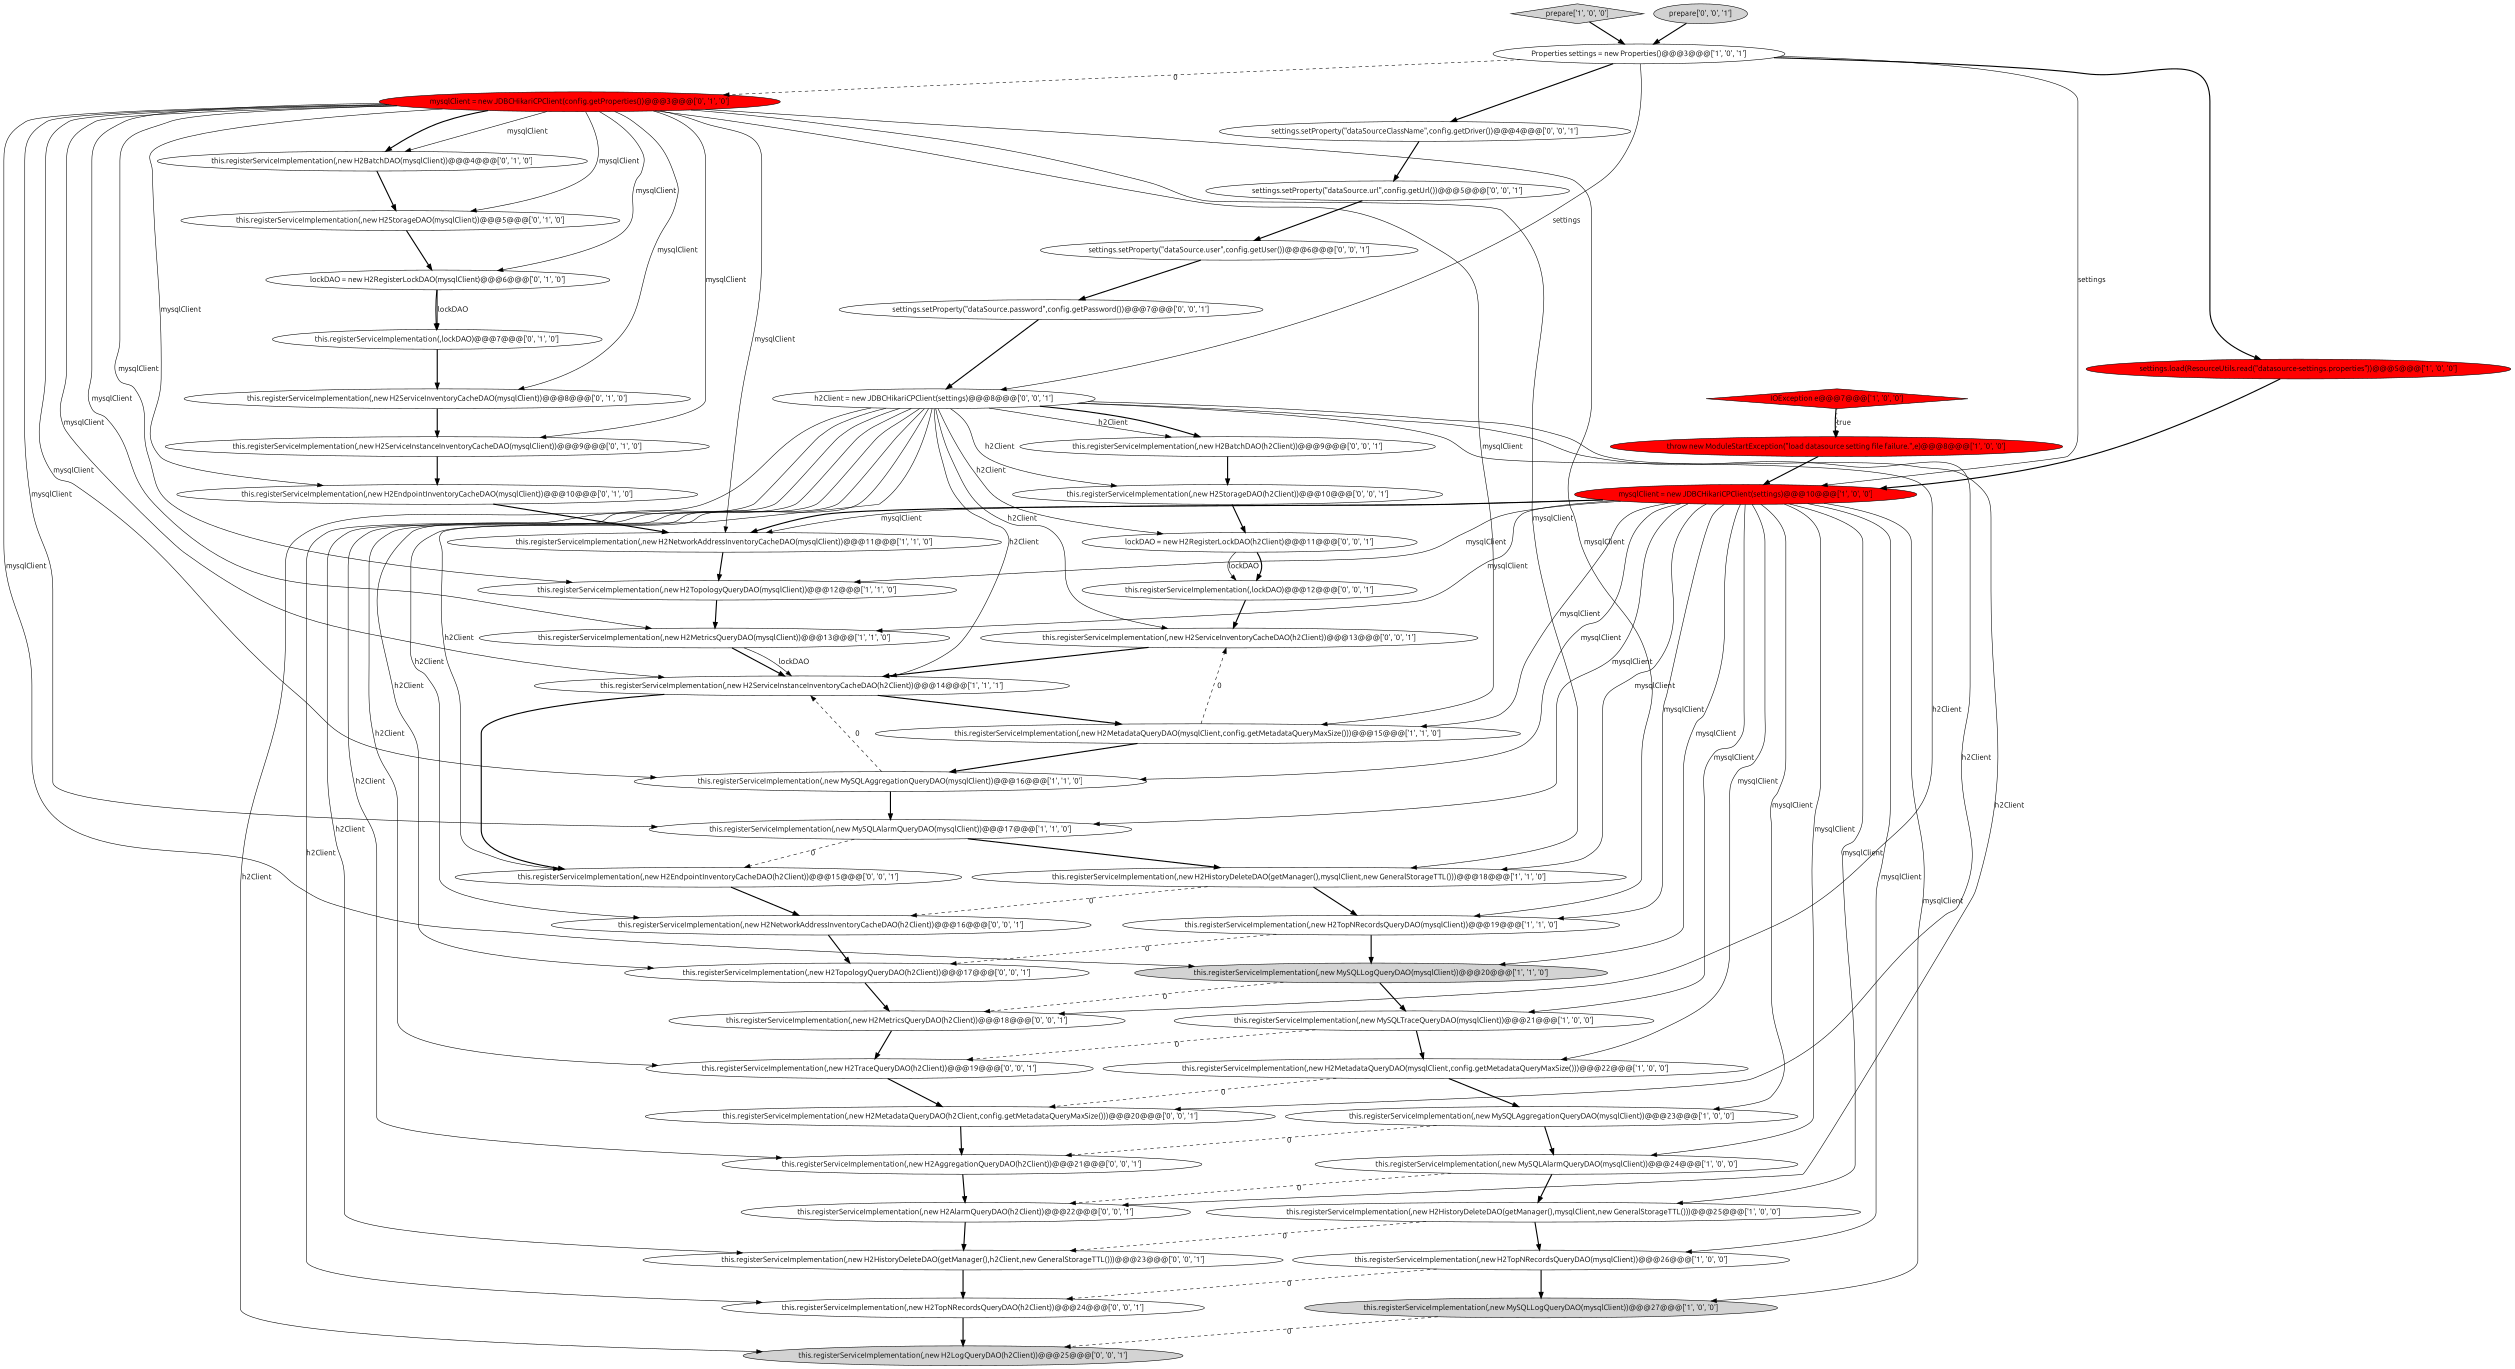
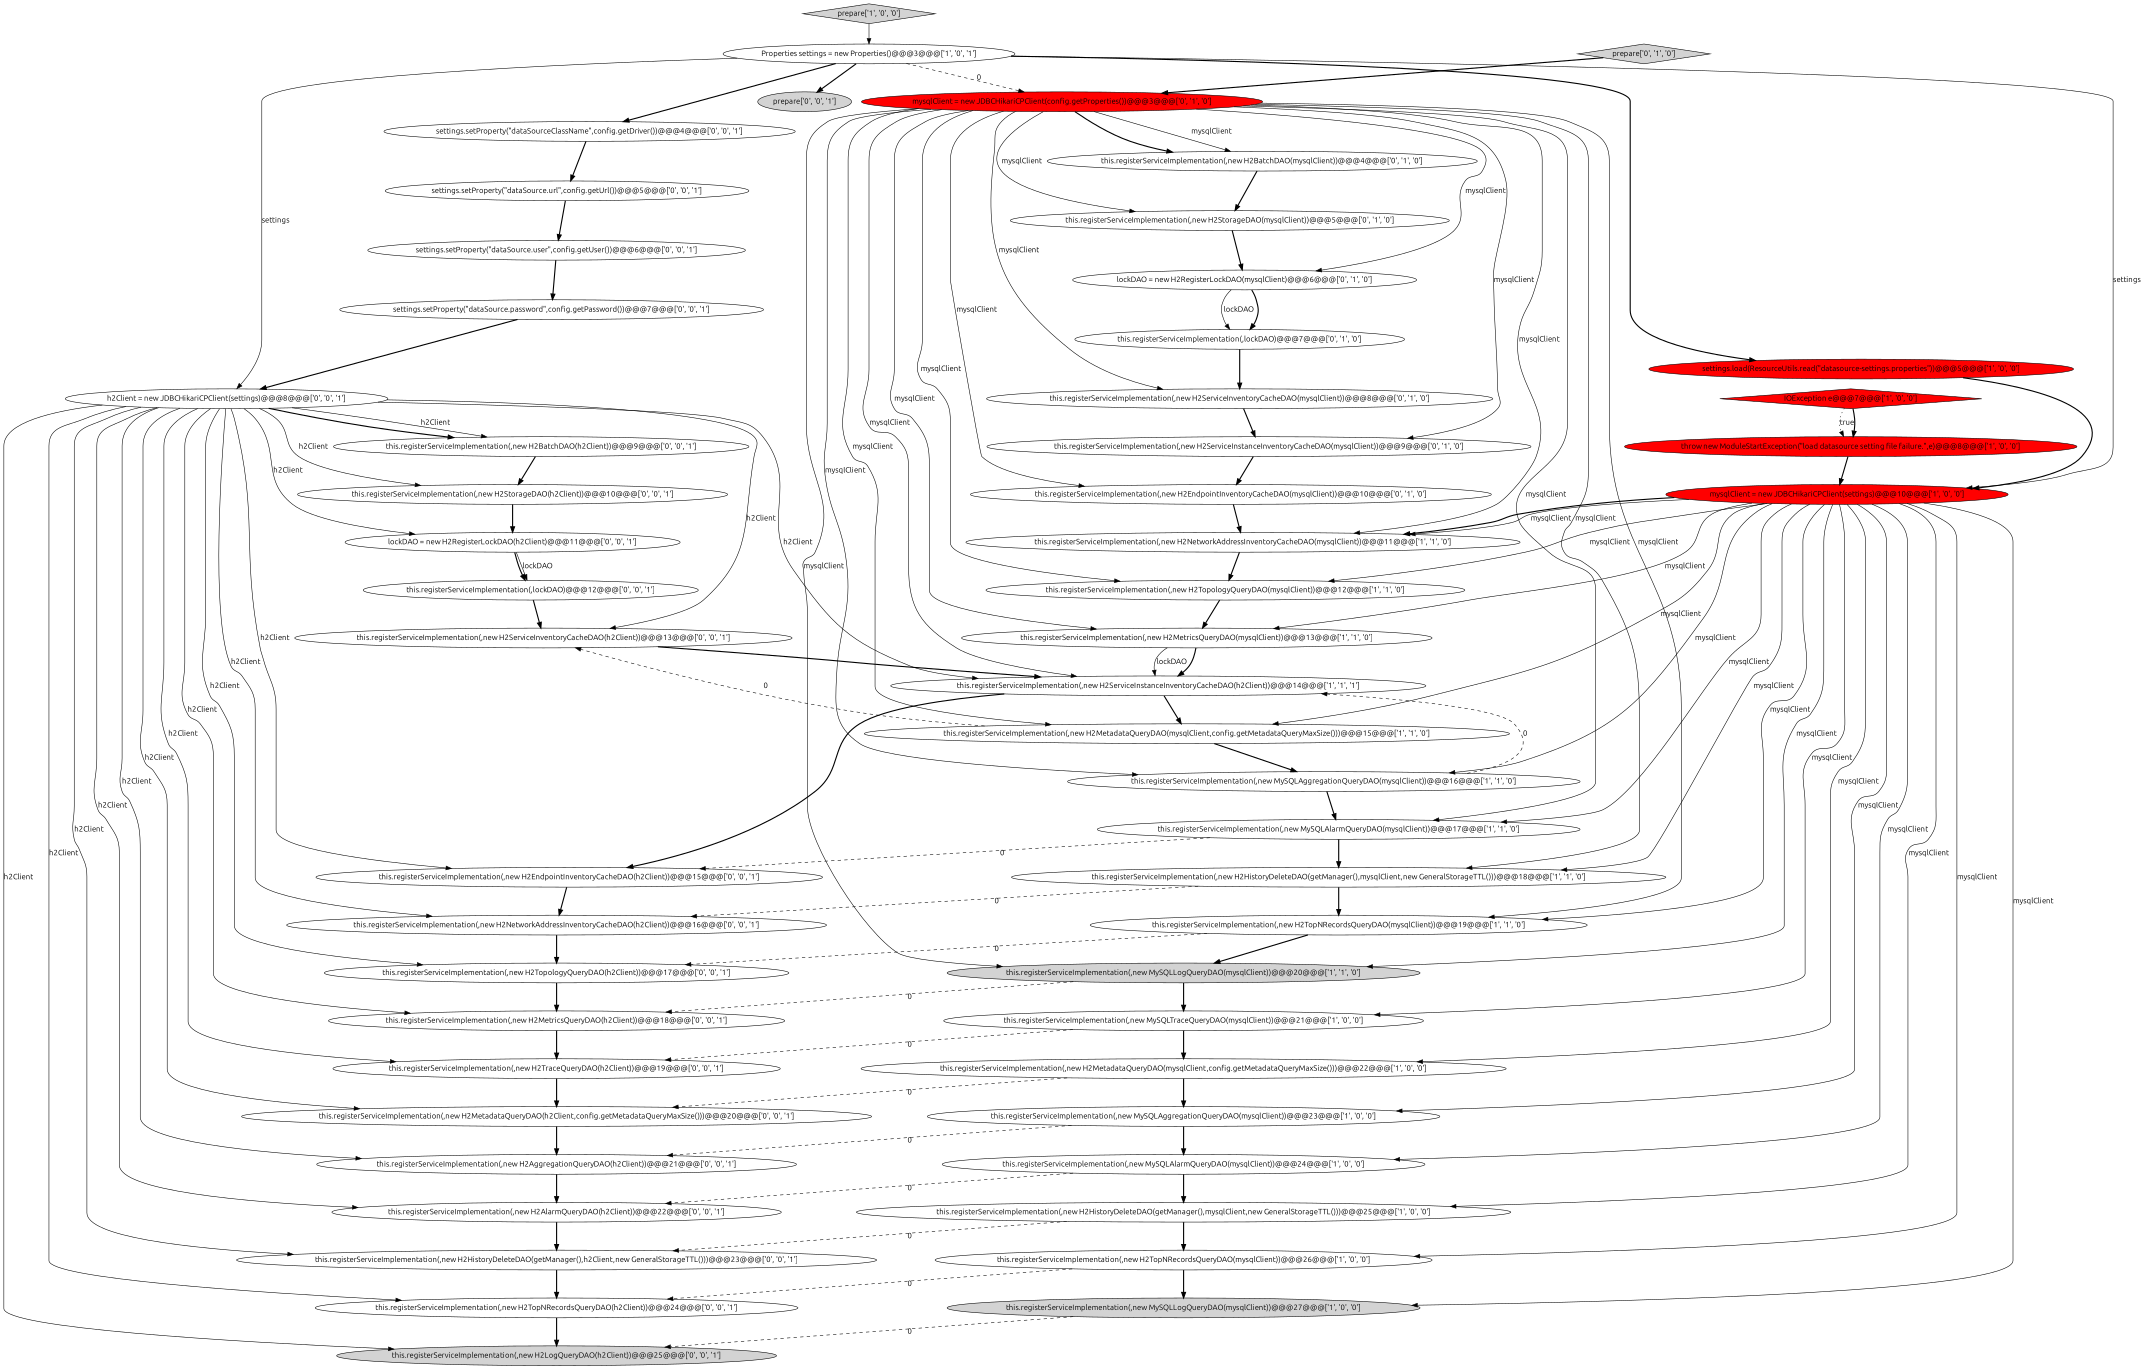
edge "prepare['1', '0', '0']" -> "Properties settings = new Properties()@@@3@@@['1', '0', '1']": style bold -> solid
edge "prepare['0', '0', '1']" -> "Properties settings = new Properties()@@@3@@@['1', '0', '1']": reversed
node "prepare['0', '1', '0']": added
